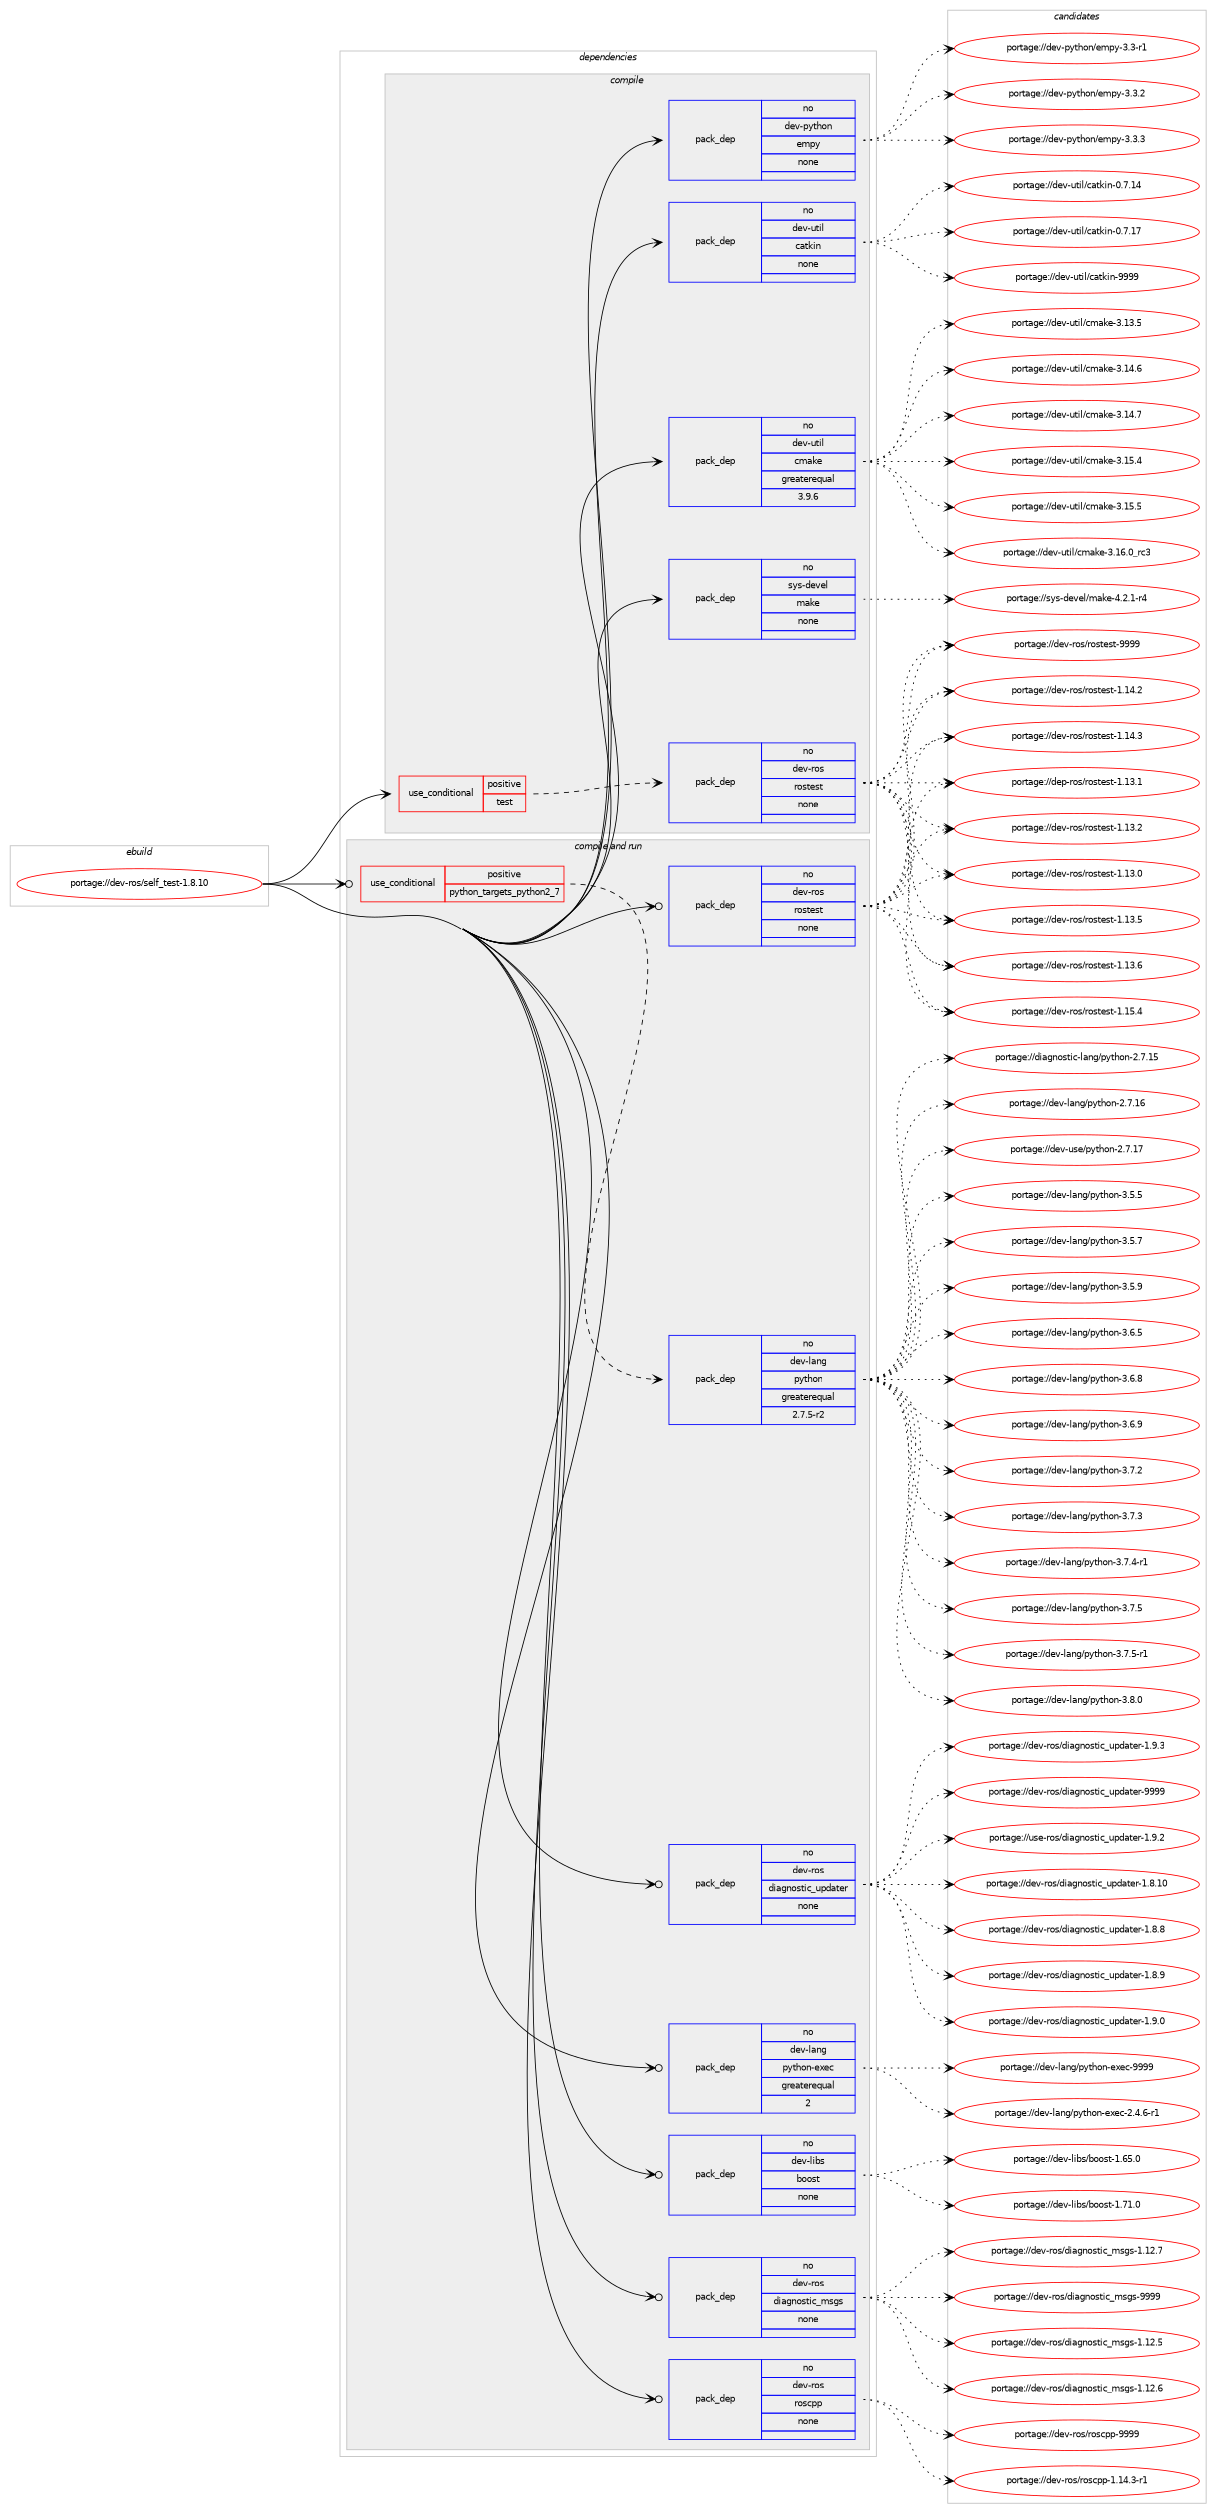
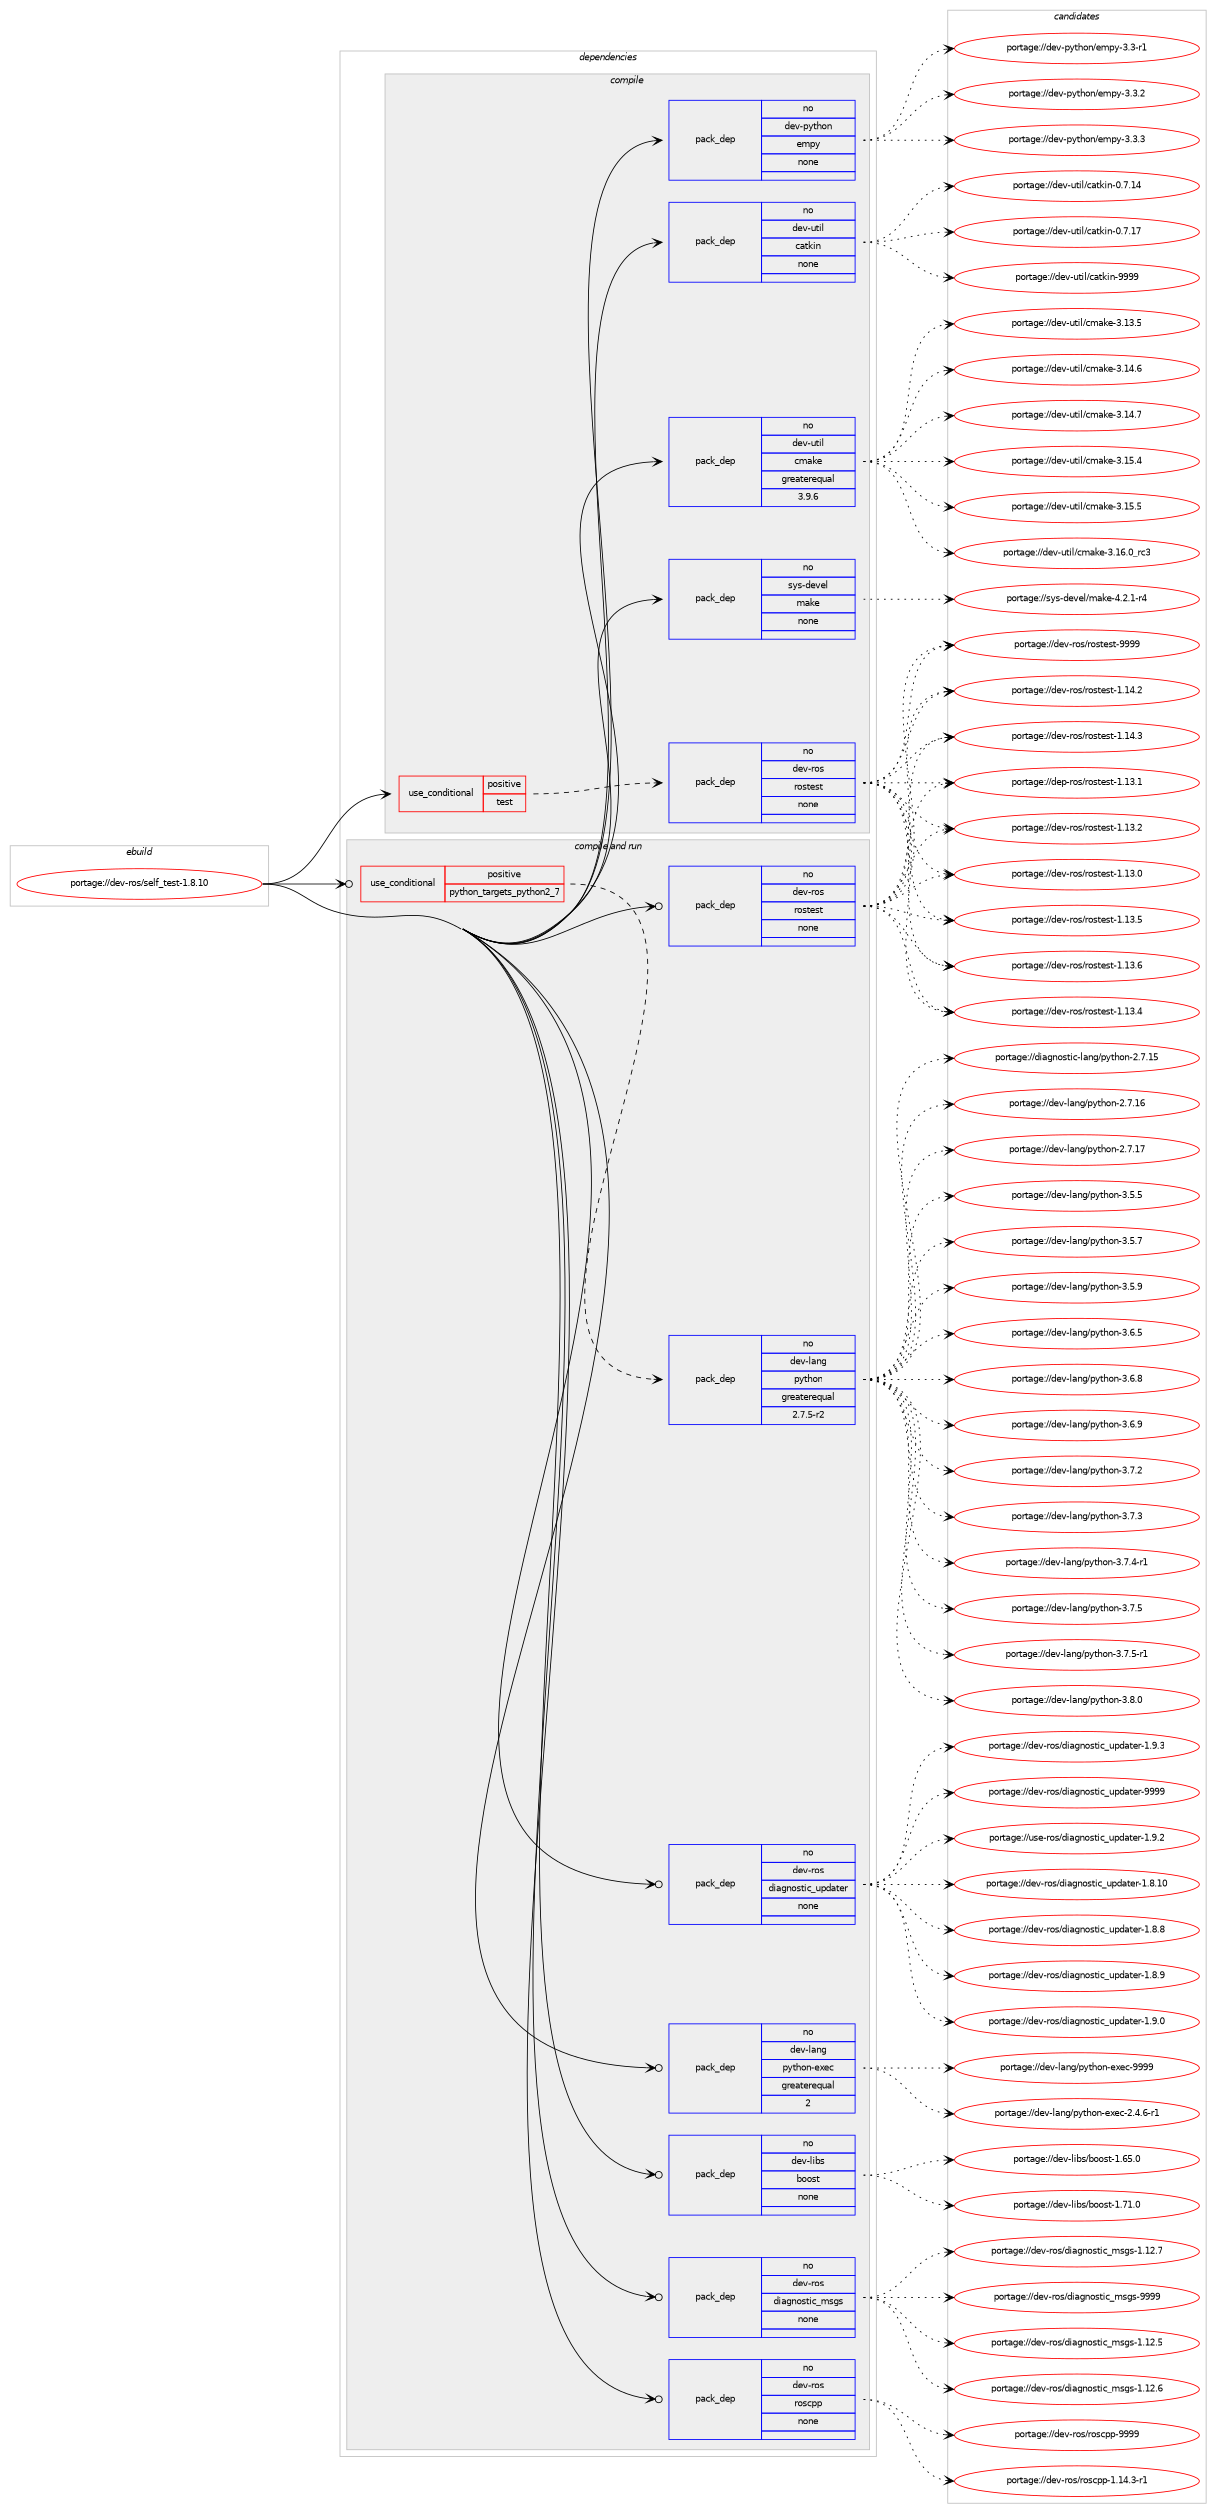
node "portage://dev-ros/rostest-1.15.4": label "portage://dev-ros/rostest-1.15.4" -> "portage://dev-ros/rostest-1.13.4"
node "portage://dev-use/python-2.7.17": label "portage://dev-use/python-2.7.17" -> "portage://dev-lang/python-2.7.17"
